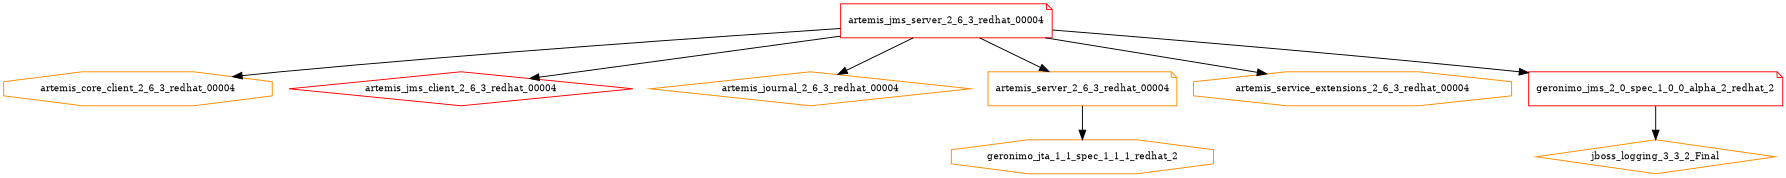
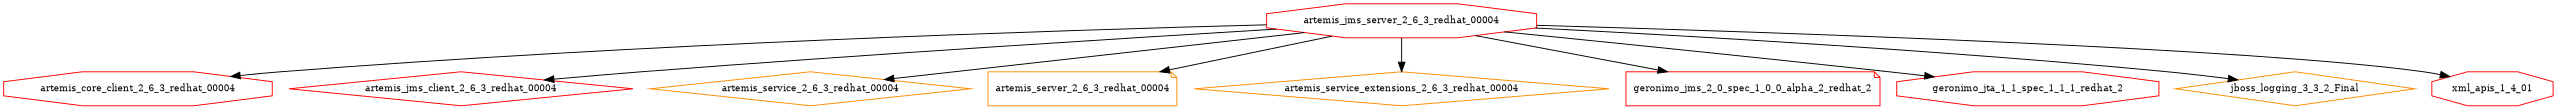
node "artemis_jms_server_2_6_3_redhat_00004": shape note -> octagon
node "artemis_core_client_2_6_3_redhat_00004": color darkorange -> red
node "artemis_journal_2_6_3_redhat_00004": label "artemis_journal_2_6_3_redhat_00004" -> "artemis_service_2_6_3_redhat_00004"
node "artemis_service_extensions_2_6_3_redhat_00004": shape octagon -> diamond
node "xml_apis_1_4_01": added
edge "artemis_server_2_6_3_redhat_00004" -> "geronimo_jta_1_1_spec_1_1_1_redhat_2": now "artemis_jms_server_2_6_3_redhat_00004" -> "geronimo_jta_1_1_spec_1_1_1_redhat_2"
edge "geronimo_jms_2_0_spec_1_0_0_alpha_2_redhat_2" -> "jboss_logging_3_3_2_Final": now "artemis_jms_server_2_6_3_redhat_00004" -> "jboss_logging_3_3_2_Final"
node "geronimo_jta_1_1_spec_1_1_1_redhat_2": color darkorange -> red
